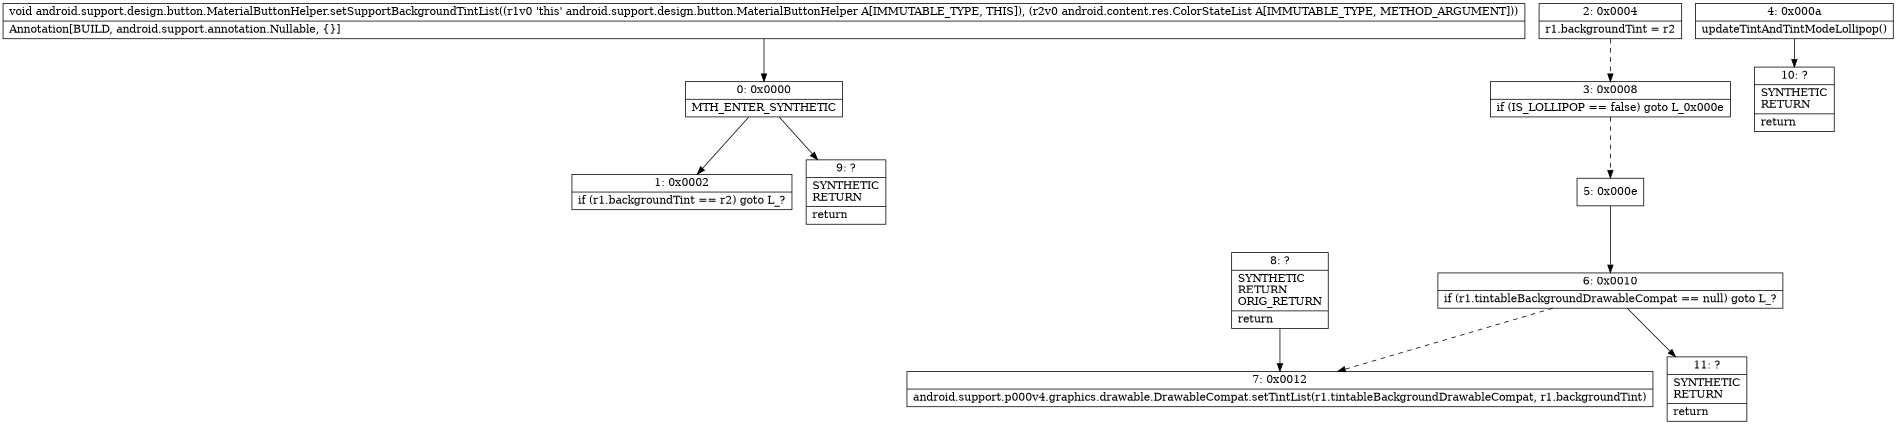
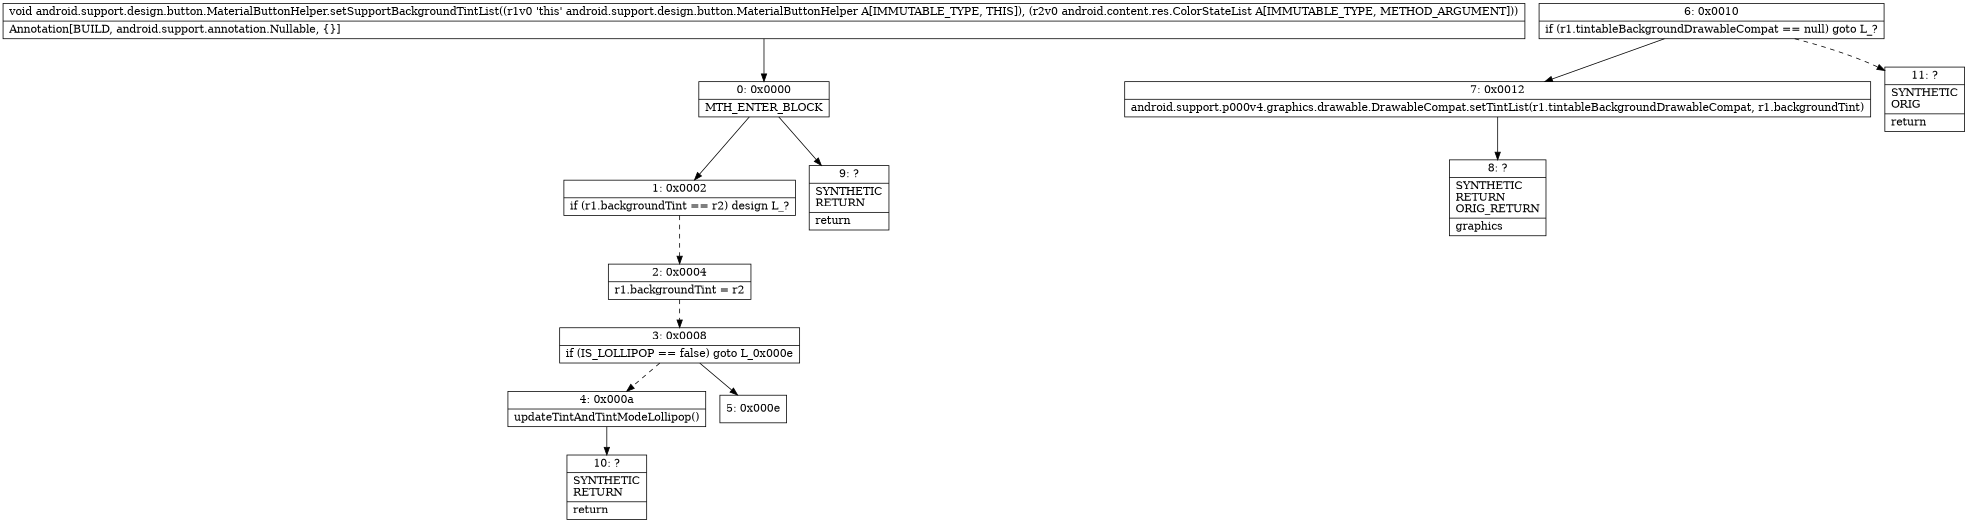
node "0: 0x0000": text "MTH_ENTER_SYNTHETIC" -> "MTH_ENTER_BLOCK"
edge "3: 0x0008" -> "5: 0x000e": style dashed -> solid
node "1: 0x0002": text "if (r1.backgroundTint == r2) goto L_?" -> "if (r1.backgroundTint == r2) design L_?"
edge "5: 0x000e" -> "6: 0x0010": removed
edge "1: 0x0002" -> "2: 0x0004": added
node "8: ?": text "return" -> "graphics"
edge "6: 0x0010" -> "11: ?": style solid -> dashed
edge "6: 0x0010" -> "7: 0x0012": style dashed -> solid
edge "8: ?" -> "7: 0x0012": reversed
edge "3: 0x0008" -> "4: 0x000a": added
node "11: ?": text "RETURN" -> "ORIG"
